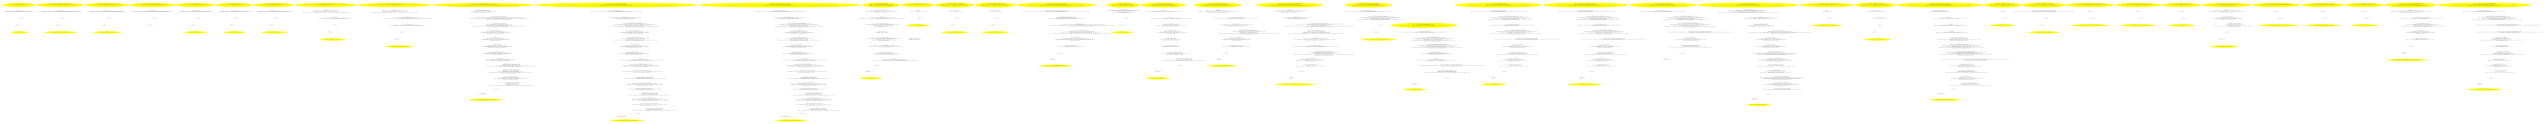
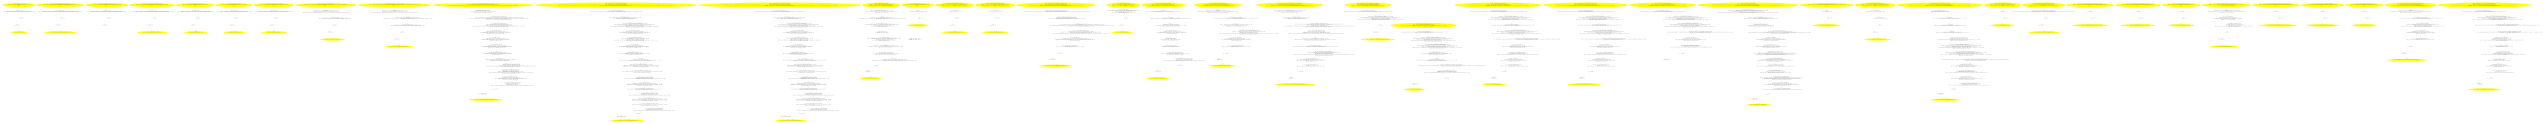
node "2: Exit MaxStarterTest$MalformedJUnit38Test.<init>()": removed
node "2: Exit MaxStarterTest$MalformedJUnit38TestMethod.<init>()": added
